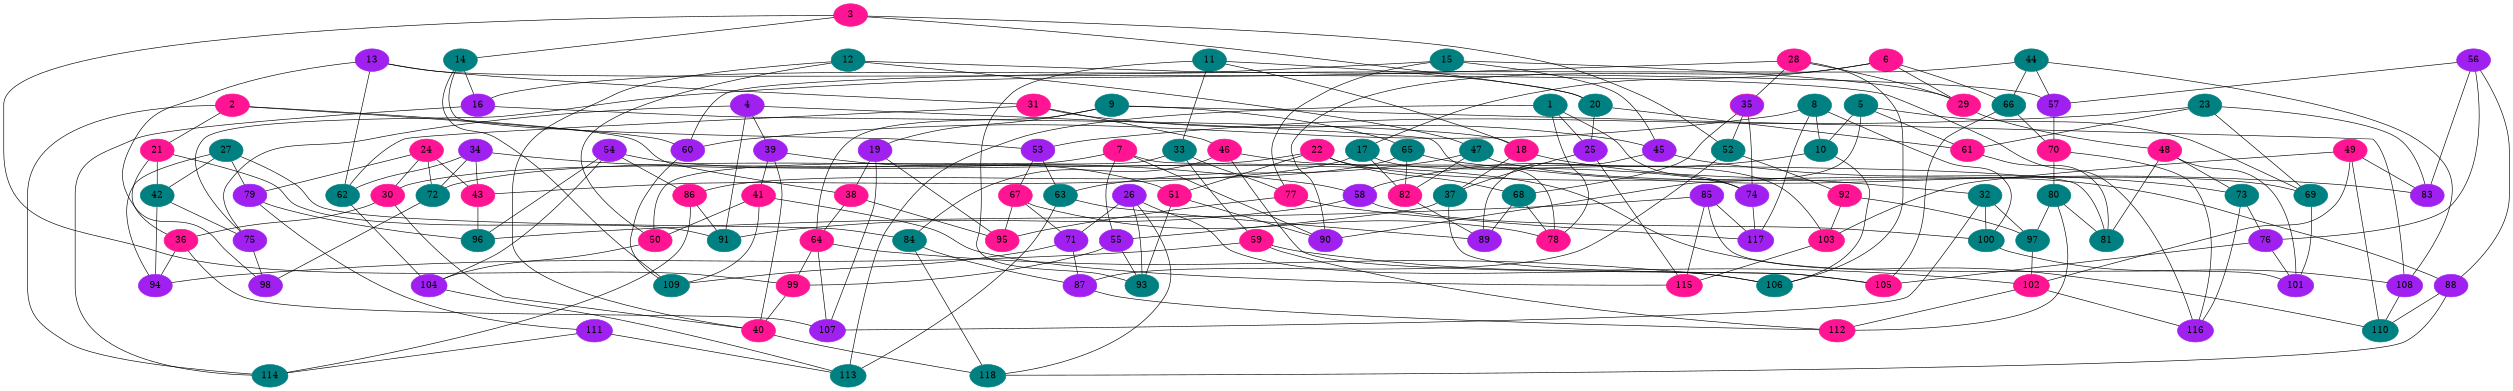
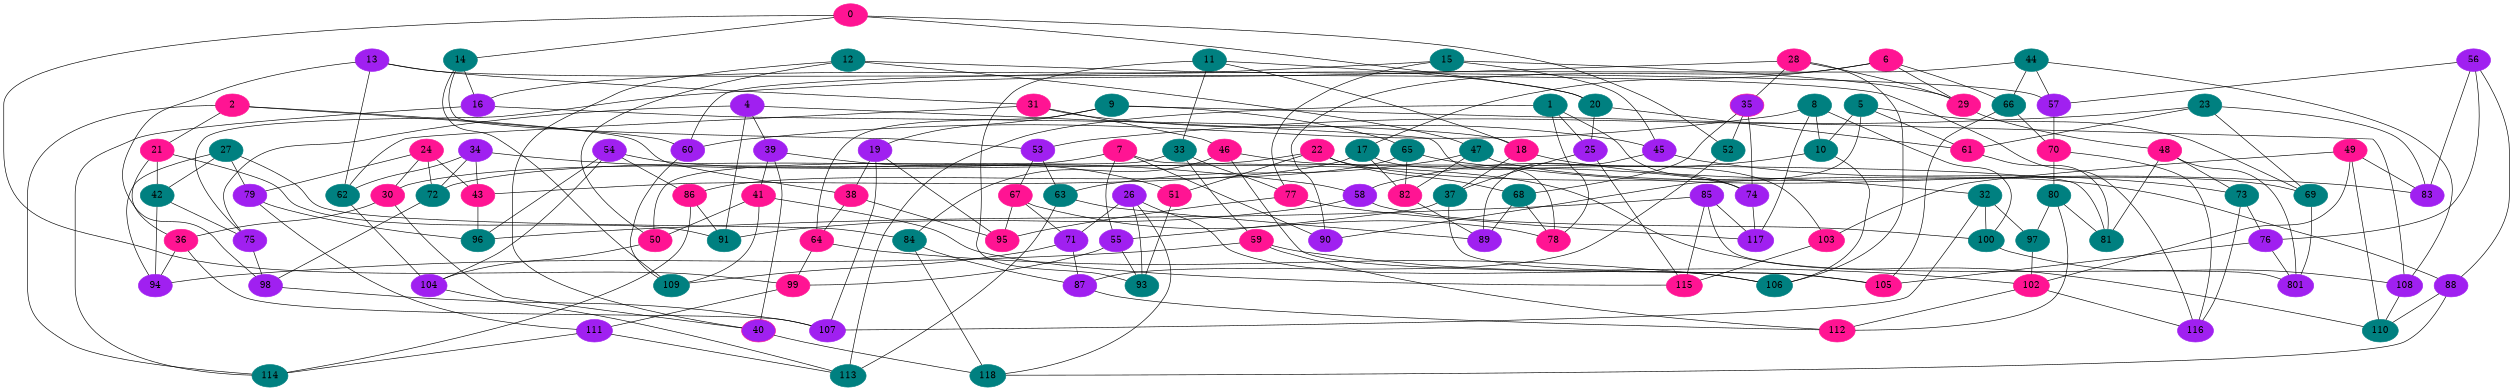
node "3": label "3" -> "0"
node "92": removed
edge "51" -- "90": removed
node "101": label "101" -> "801"
edge "64" -- "107": now "98" -- "107"
edge "99" -- "40": now "99" -- "111"
node "40": fillcolor deeppink -> purple
